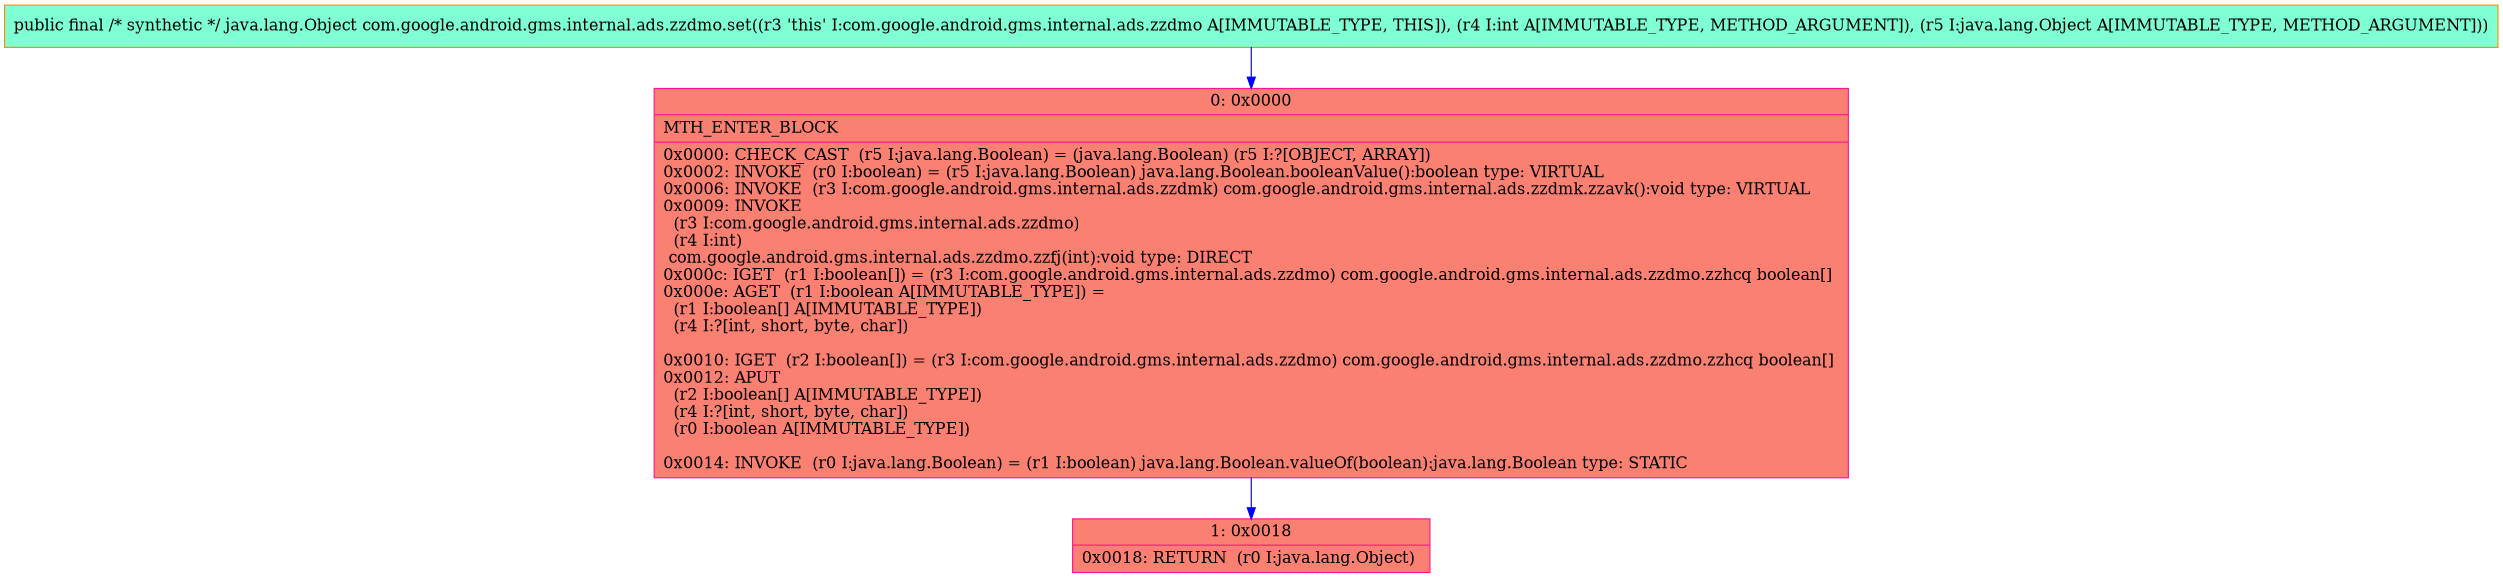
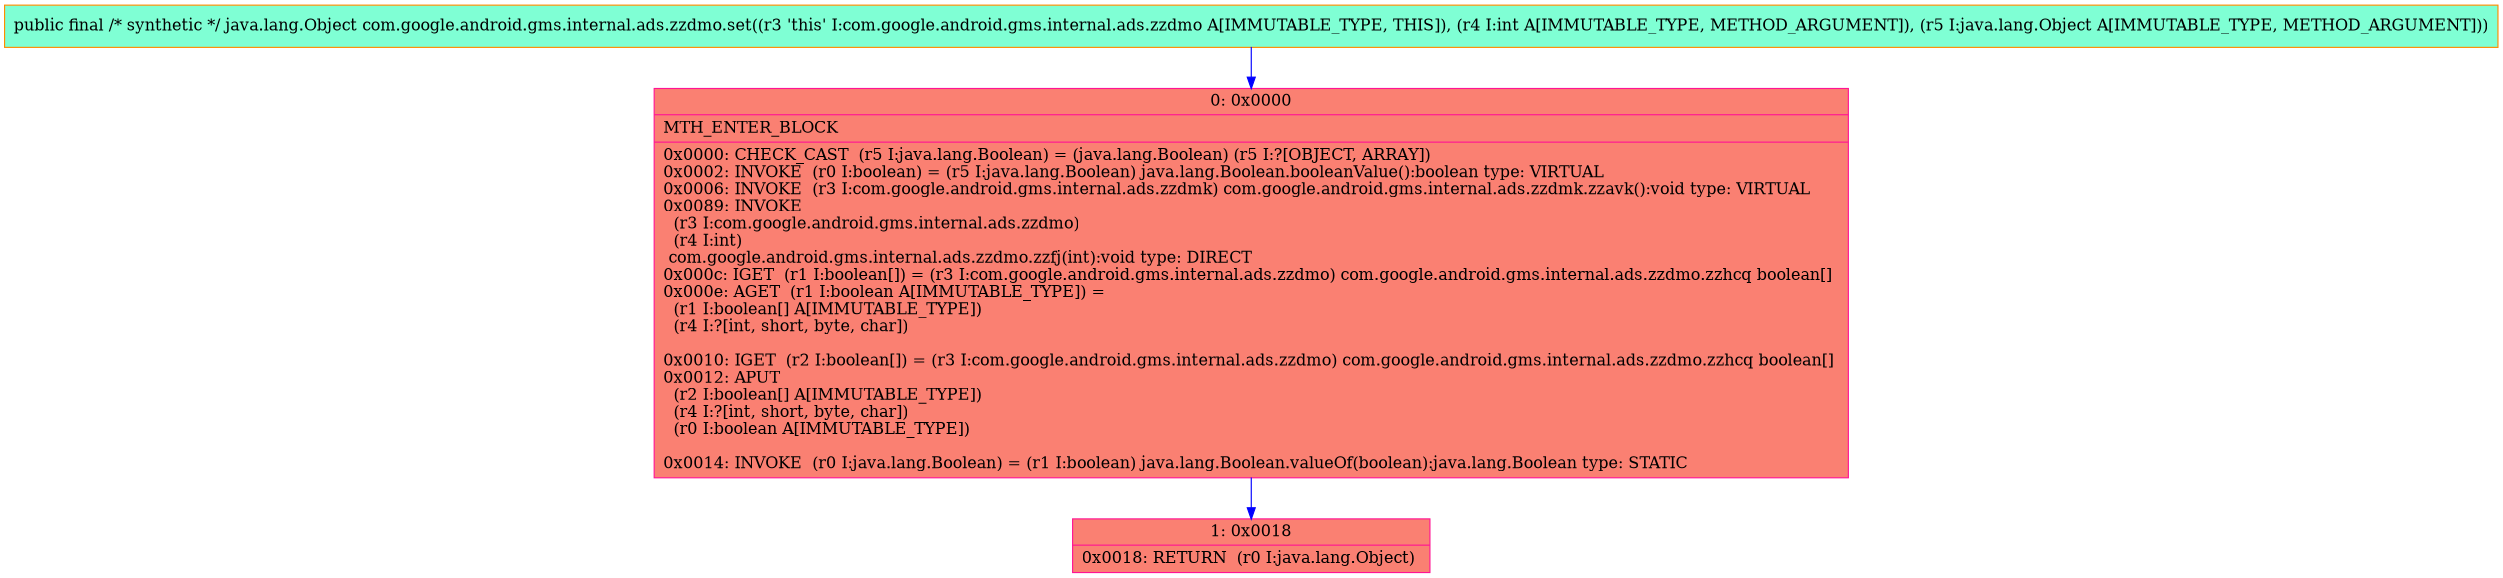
node "0: 0x0000": text "0x0009: INVOKE" -> "0x0089: INVOKE"
